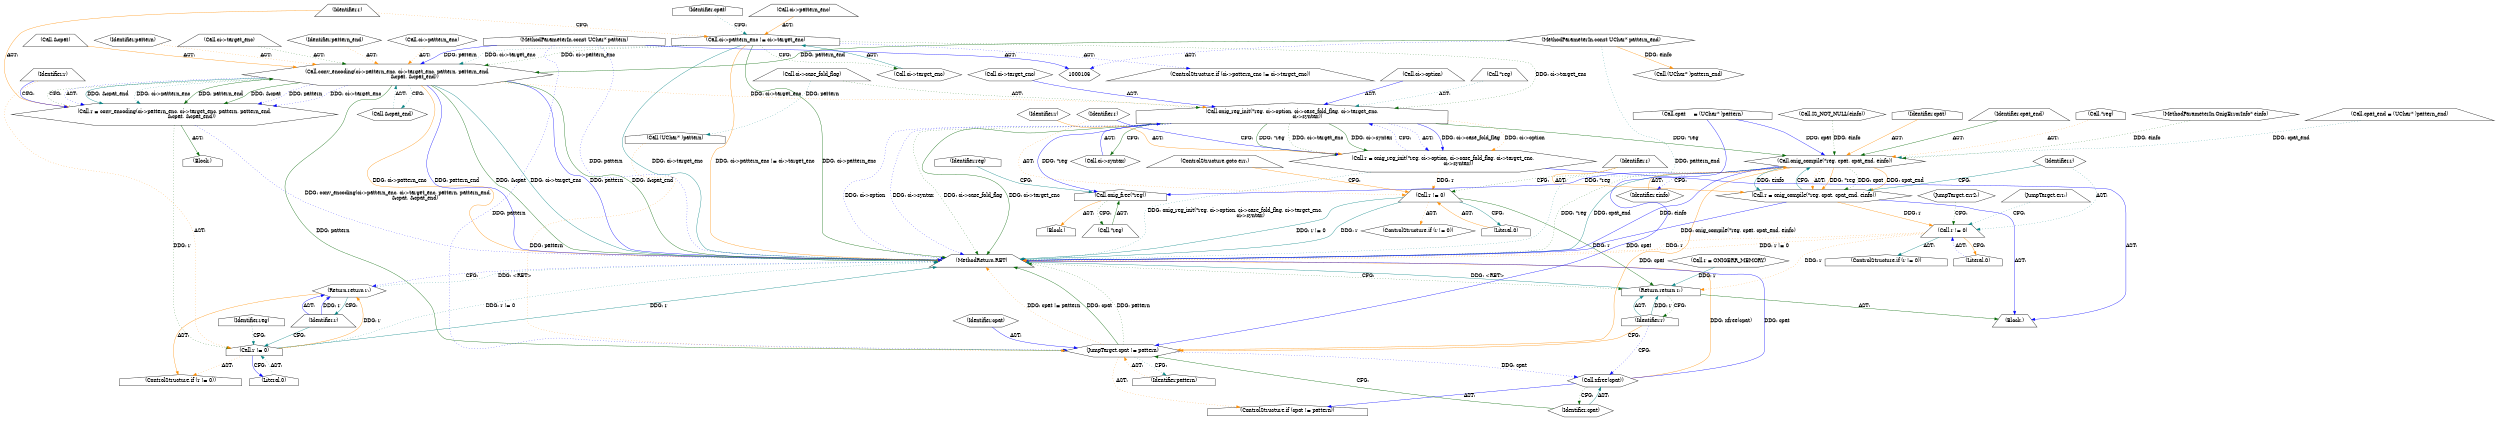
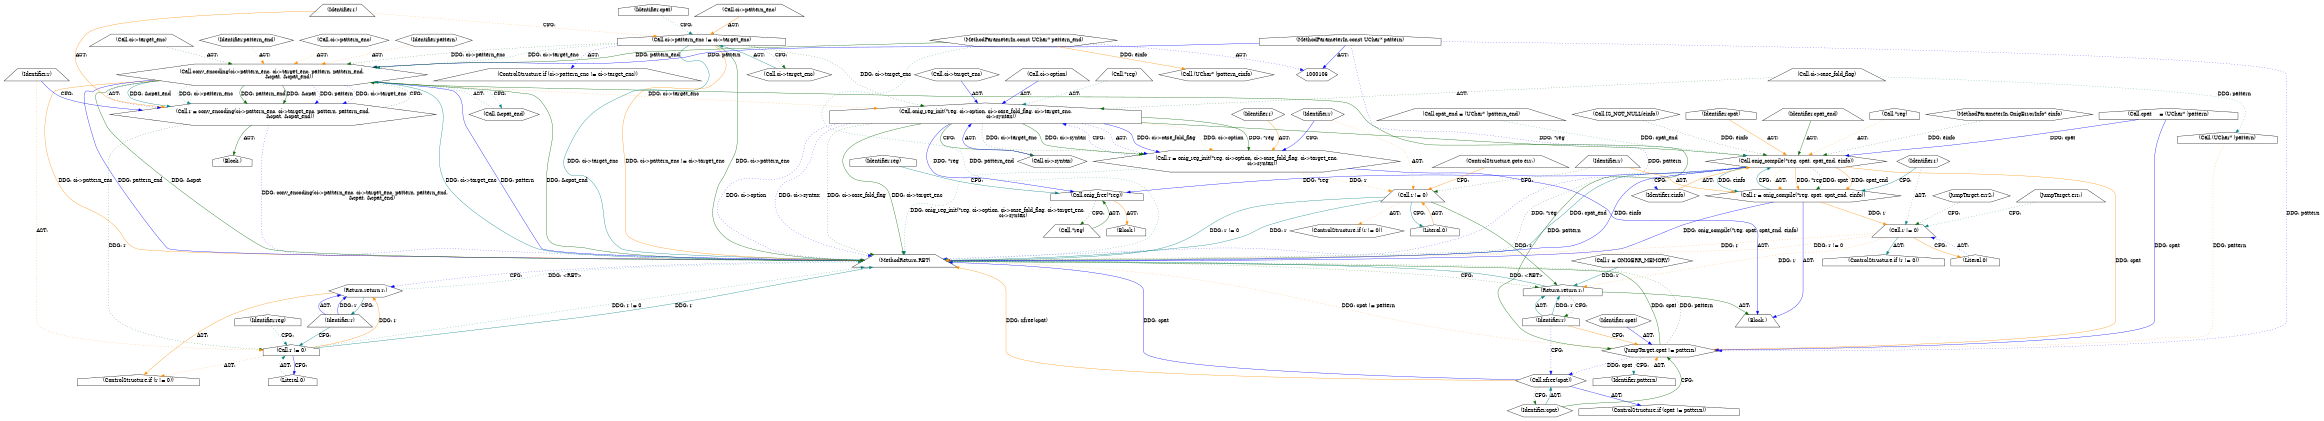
node "(Call,&cpat)": removed
node "(Call,(UChar* )pattern_end)": label "(Call,(UChar* )pattern_end)" -> "(Call,(UChar* )pattern_einfo)"
edge "(JumpTarget,cpat != pattern)" -> "(ControlStructure,if (cpat != pattern))": removed, label "AST:"
